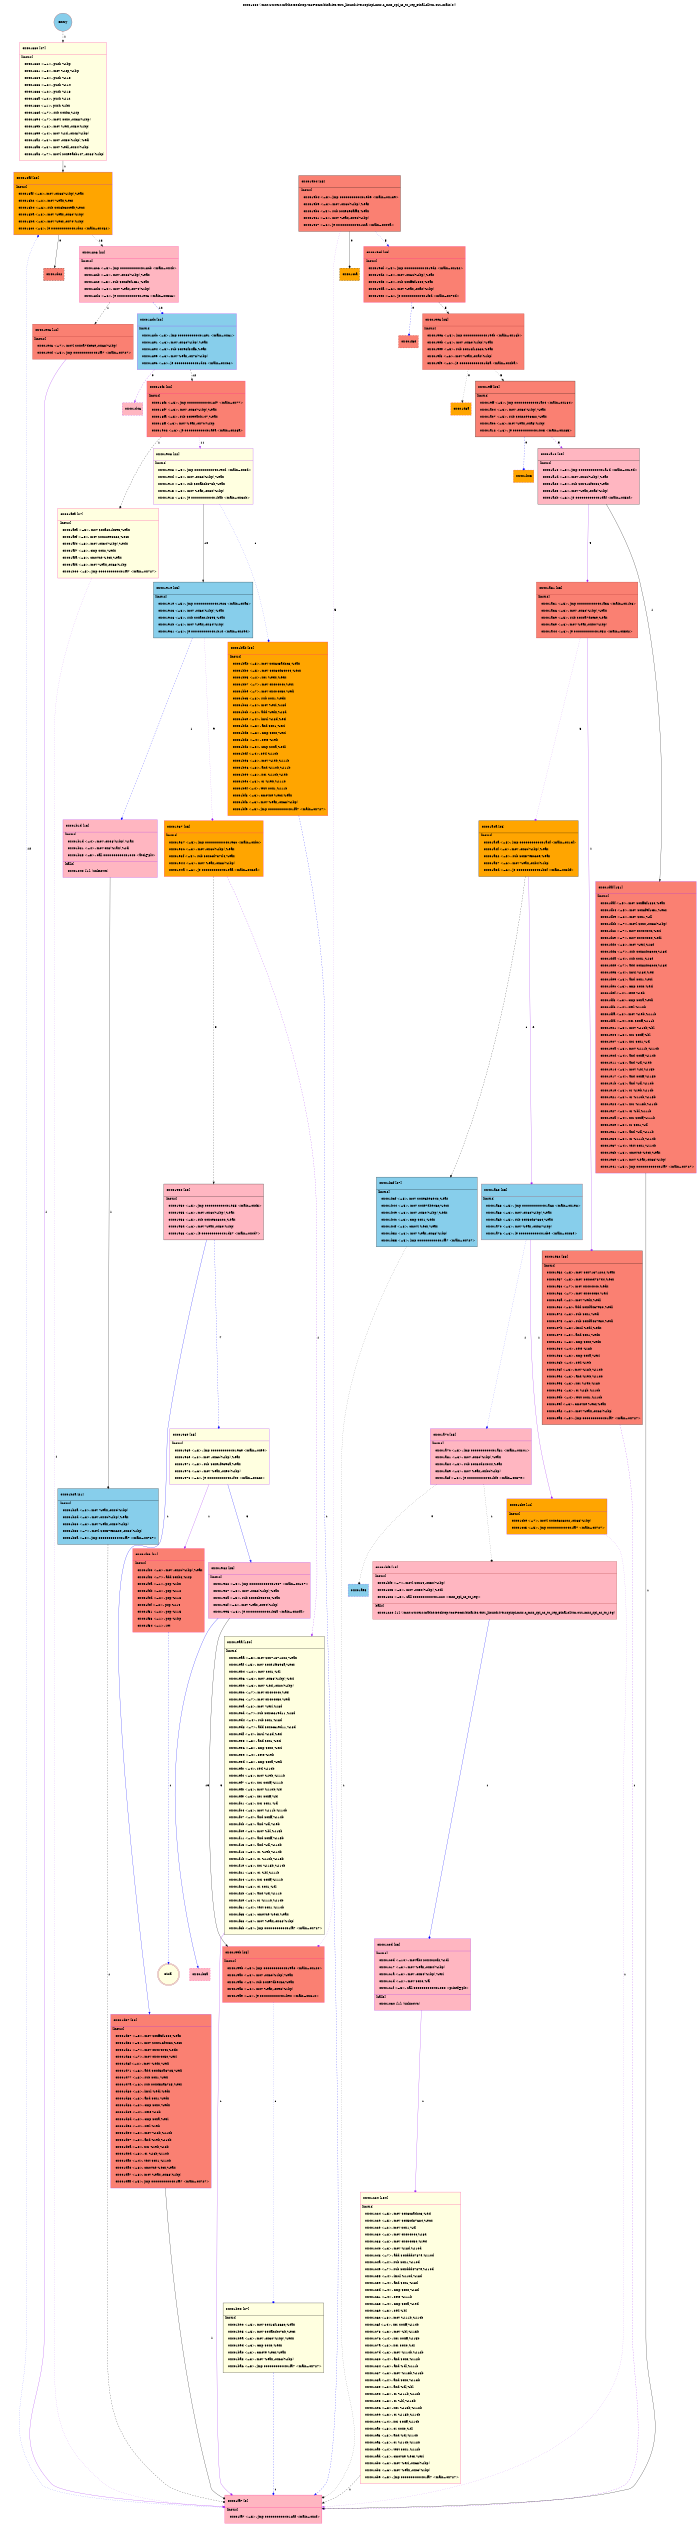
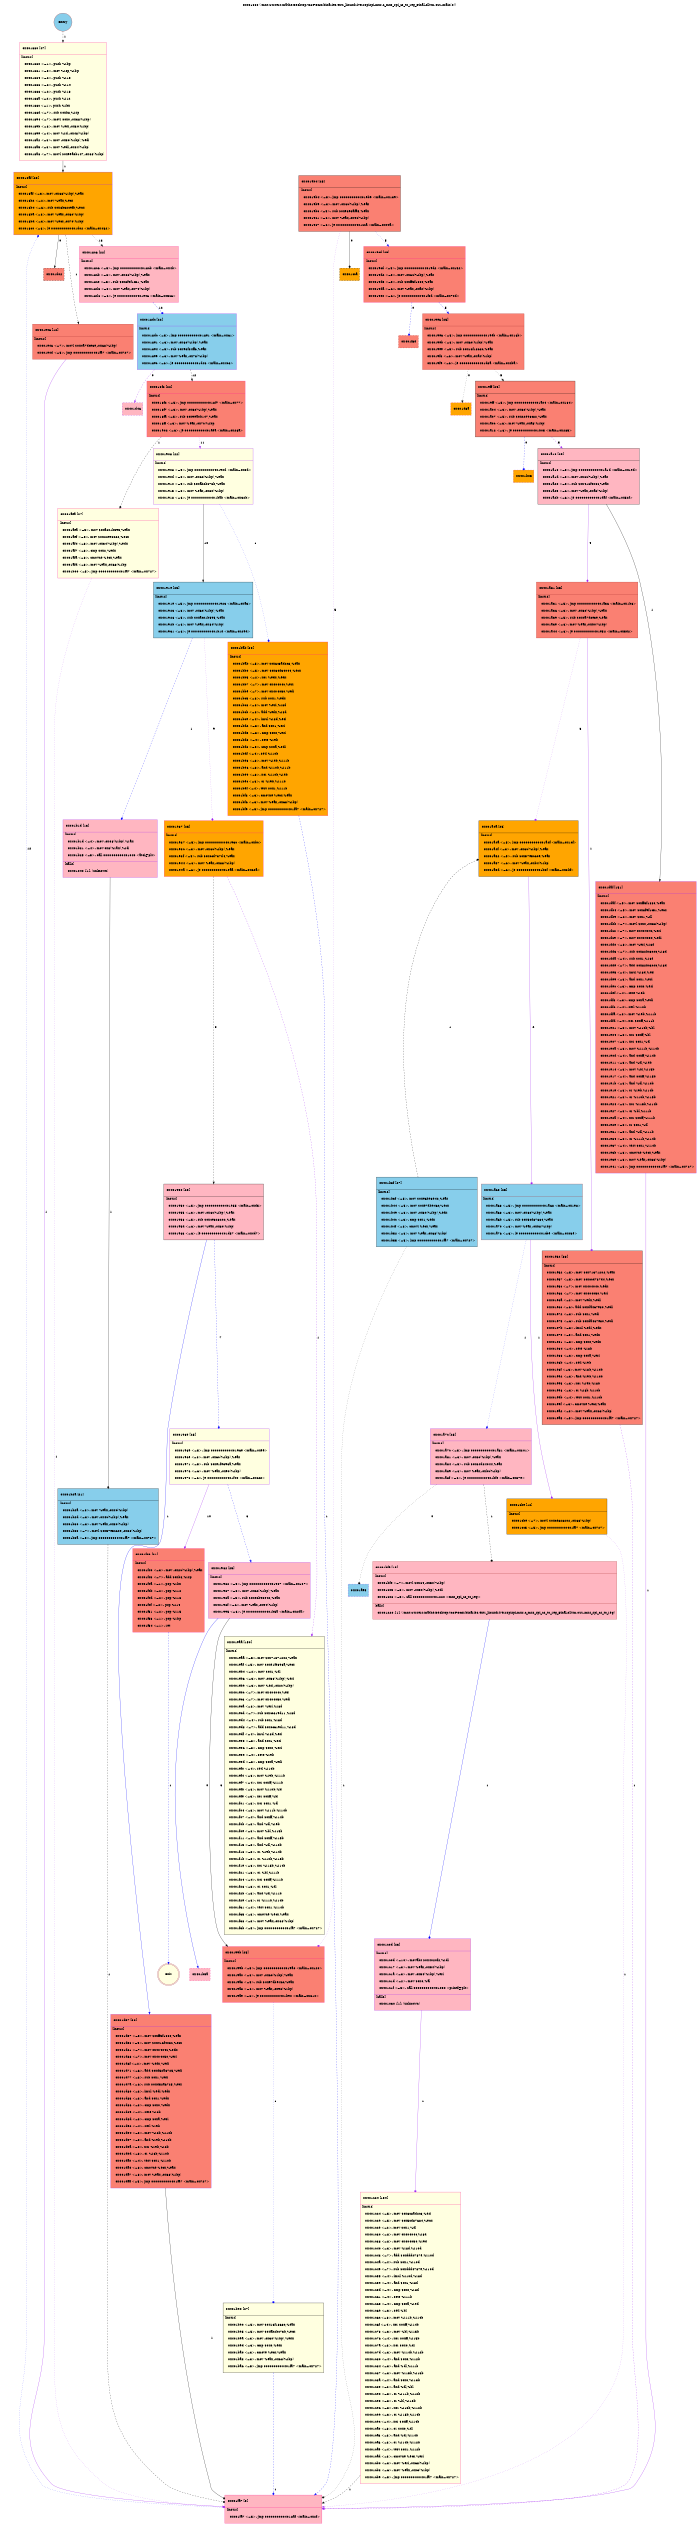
edge "0x4019cd [25]" -> "0x4019e6 [25]": color black -> blue
edge "0x4018c6 [22]" -> "0x401e46 [12]": now "0x4018af [23]" -> "0x401e46 [12]"
edge "0x401a4a [25]" -> "0x401b3f [27]": reversed
edge "0x401969 [25]" -> "0x401f40 [21]": label " 1" -> " 10"
node "0x401cbe [12]": color purple -> black
edge "0x401969 [25]" -> "0x401982 [25]": style solid -> dashed
edge "0x401a7c [25]" -> "0x401bfe [15]": style dotted -> dashed
edge "0x401982 [25]" -> "0x401b5a": label " 13" -> " 0"
node "Final": label "Final" -> "Exit"
edge "0x401daf [151]" -> "0x401fa7 [5]": color black -> purple
edge "0x401eaa [150]" -> "0x401fa7 [5]": removed, label "1"
